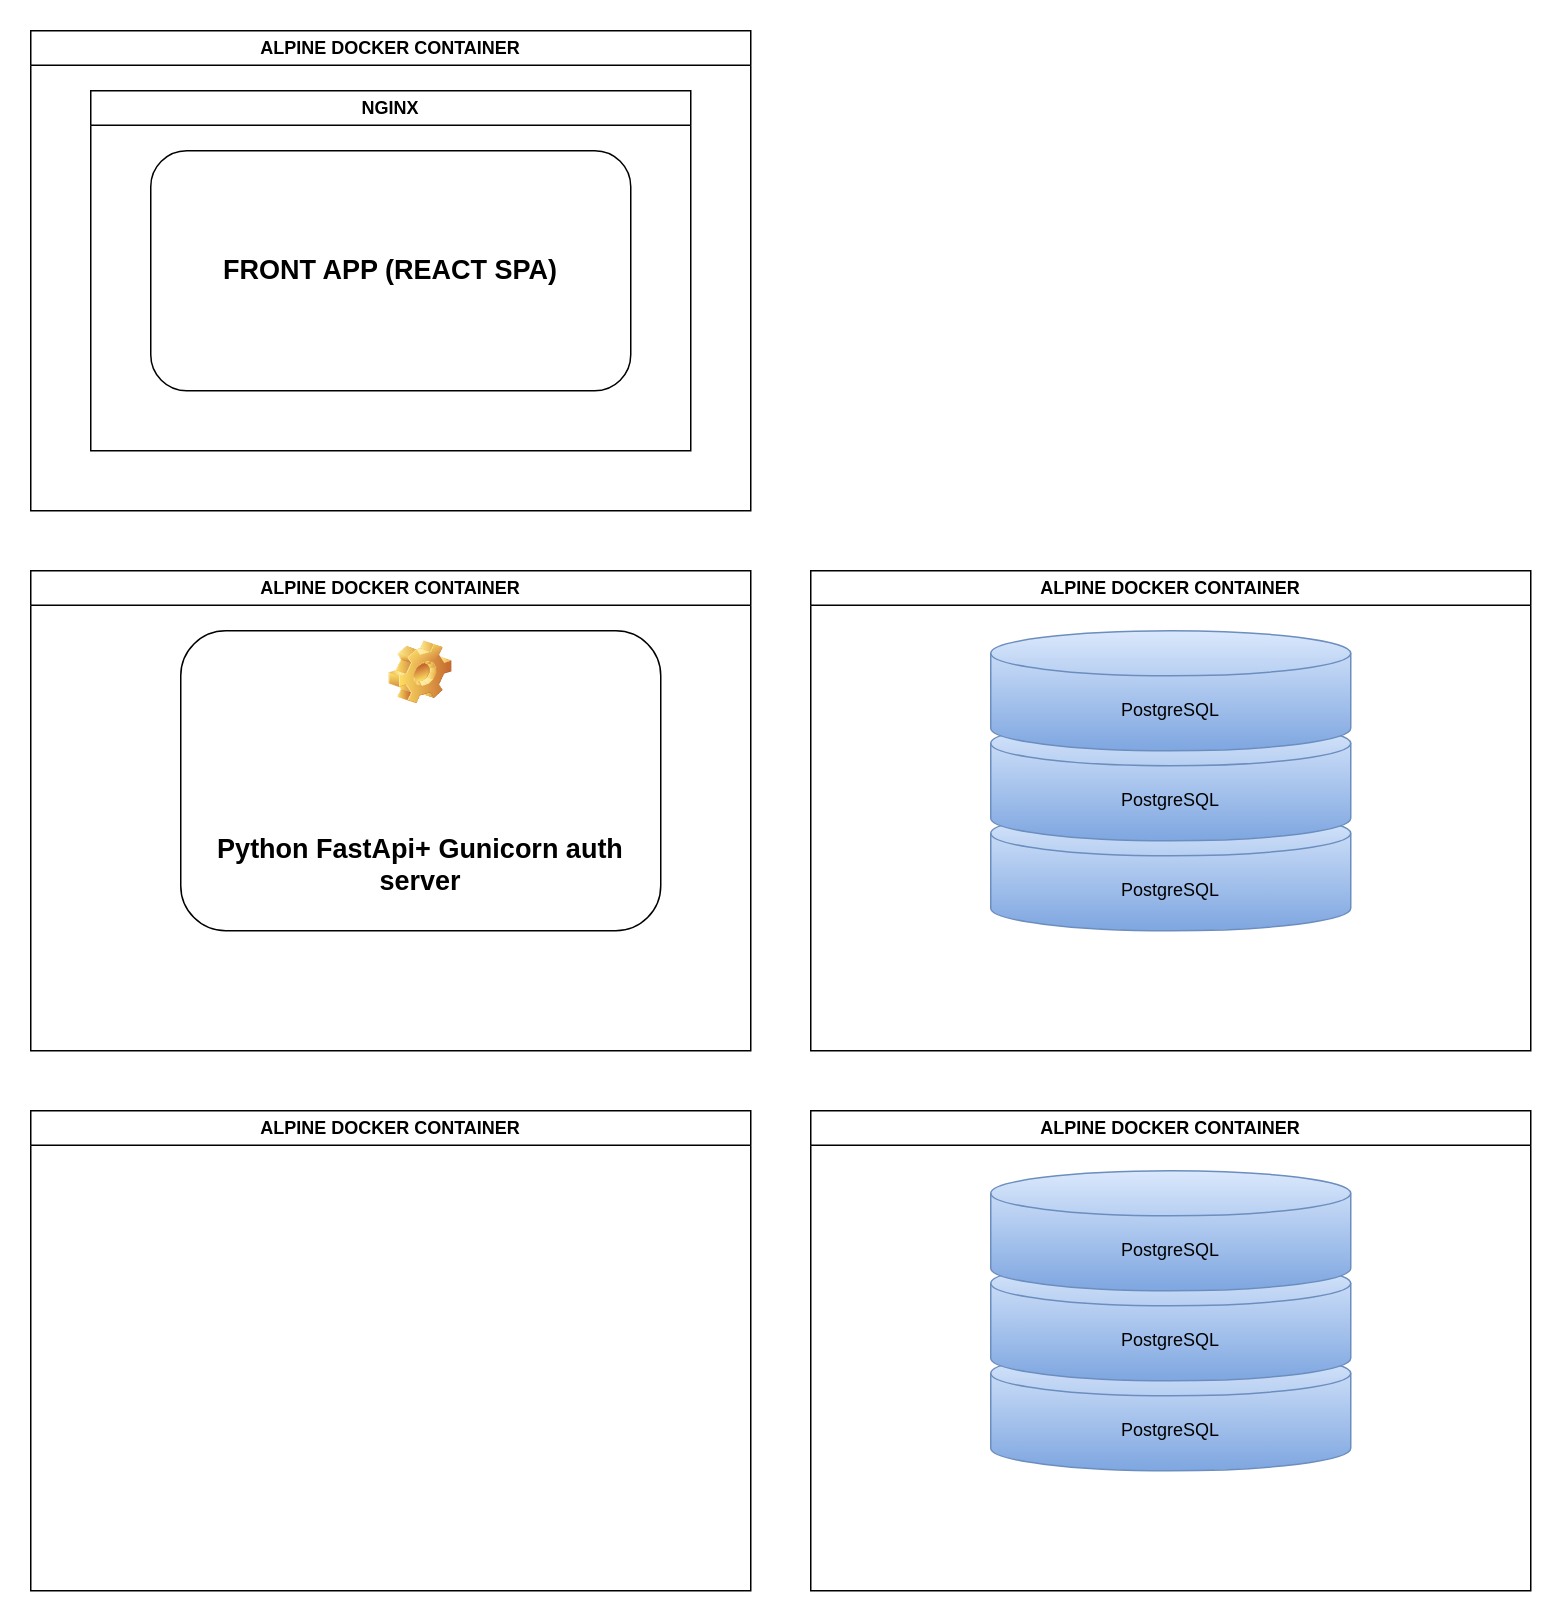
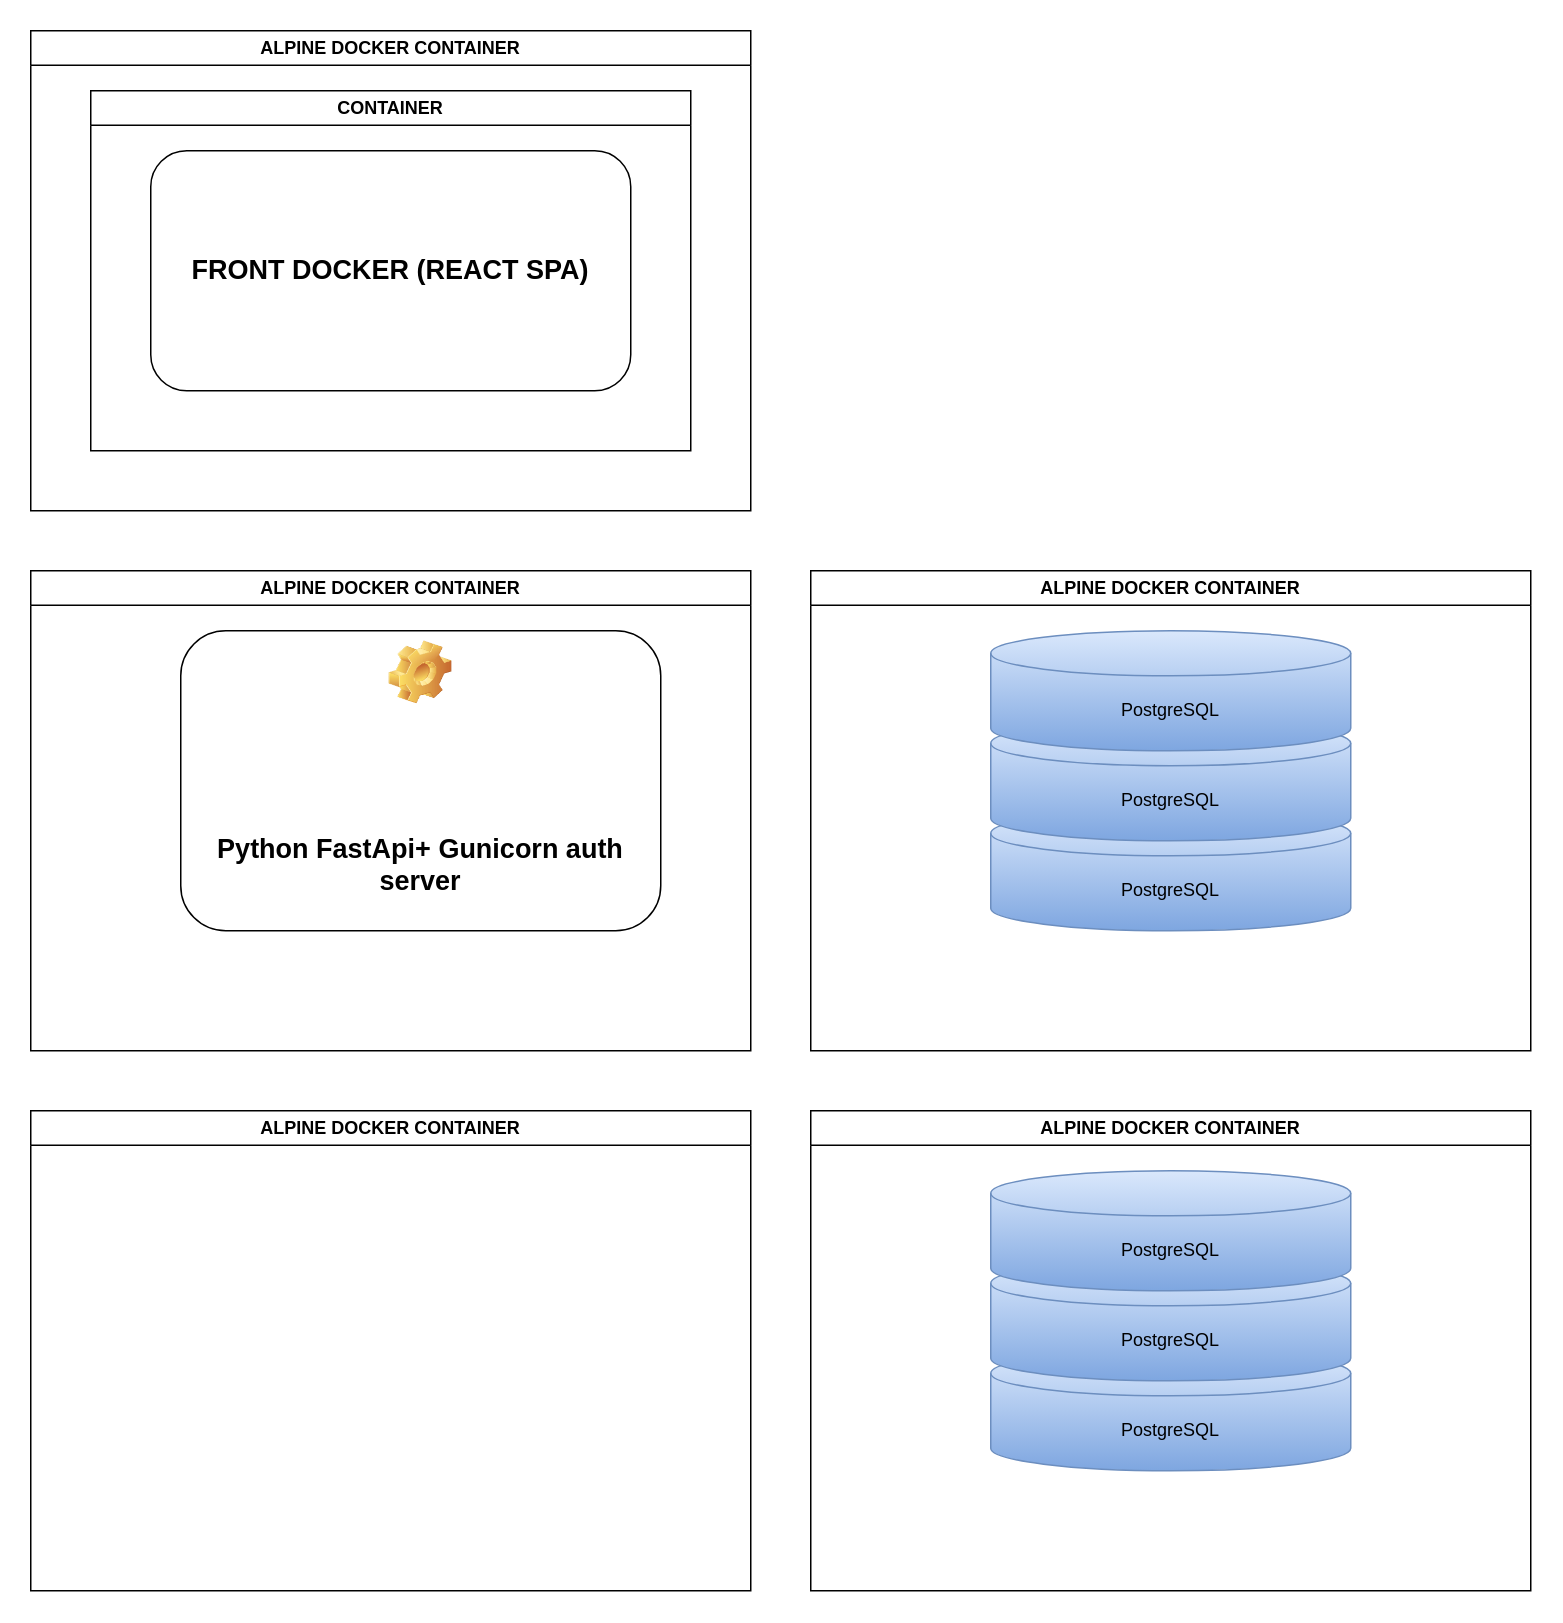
node "NGINX": label "NGINX" -> "CONTAINER"
node "FRONT APP (REACT SPA)": label "FRONT APP (REACT SPA)" -> "FRONT DOCKER (REACT SPA)"
